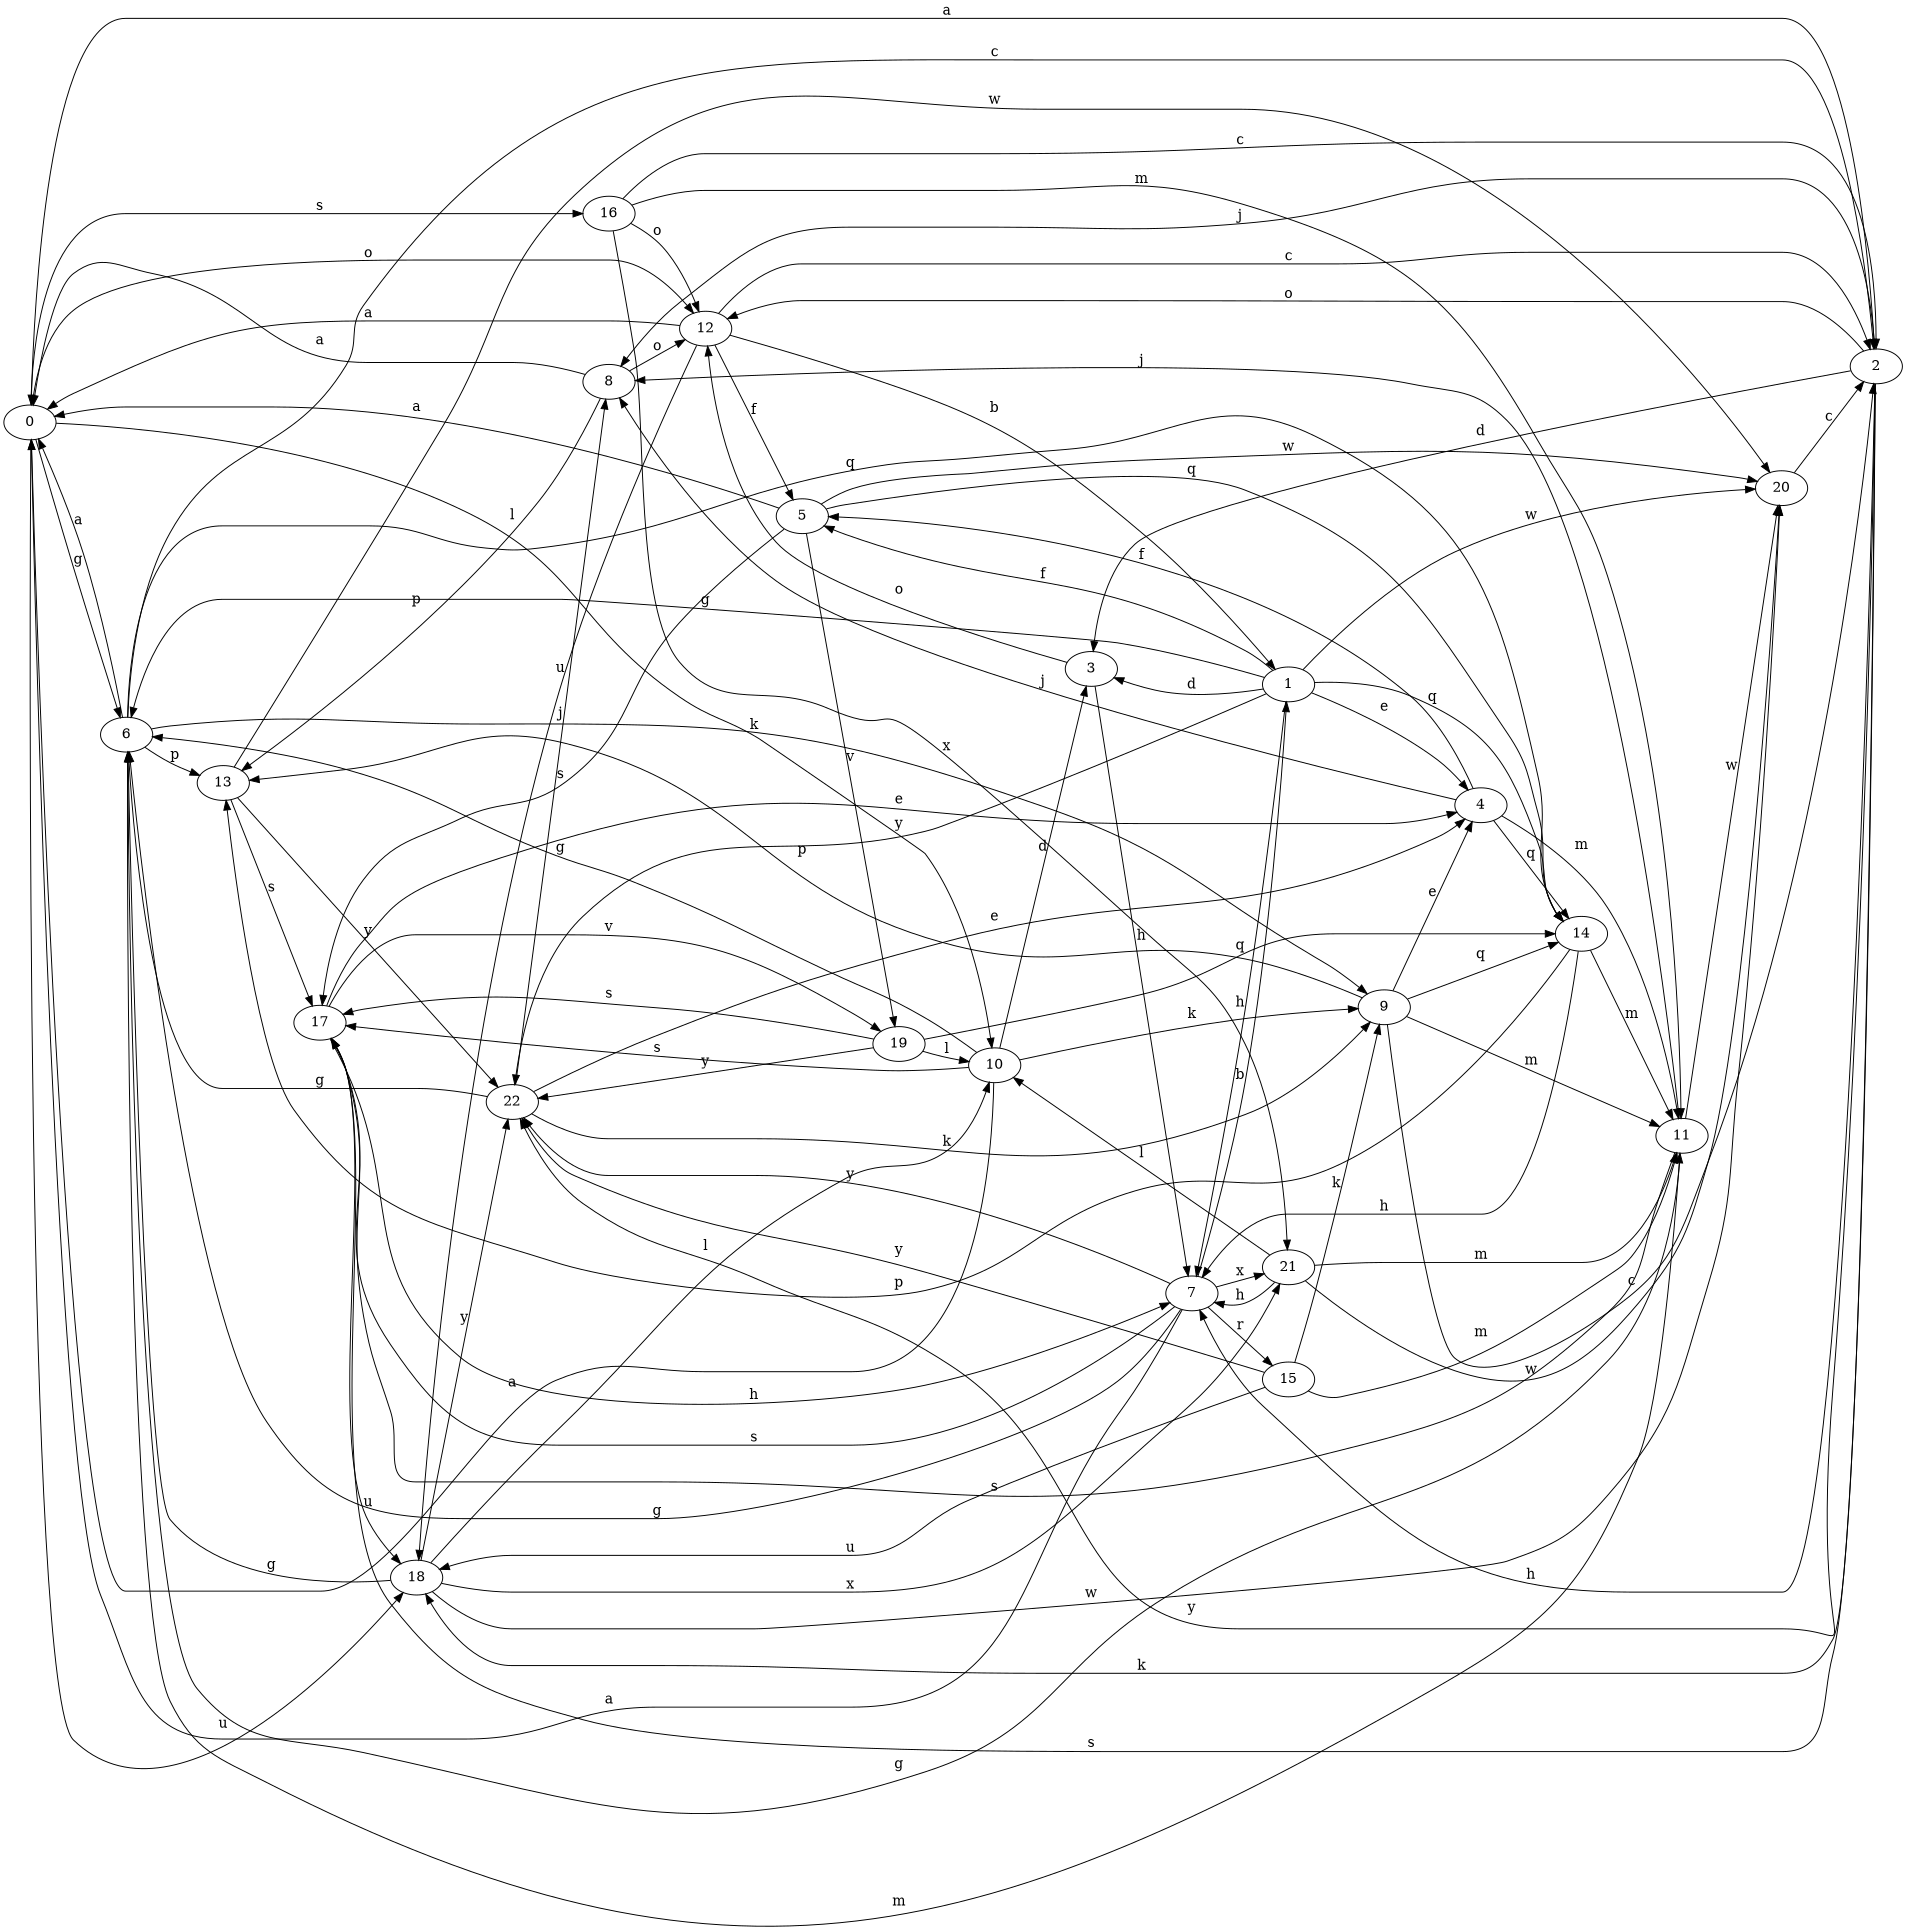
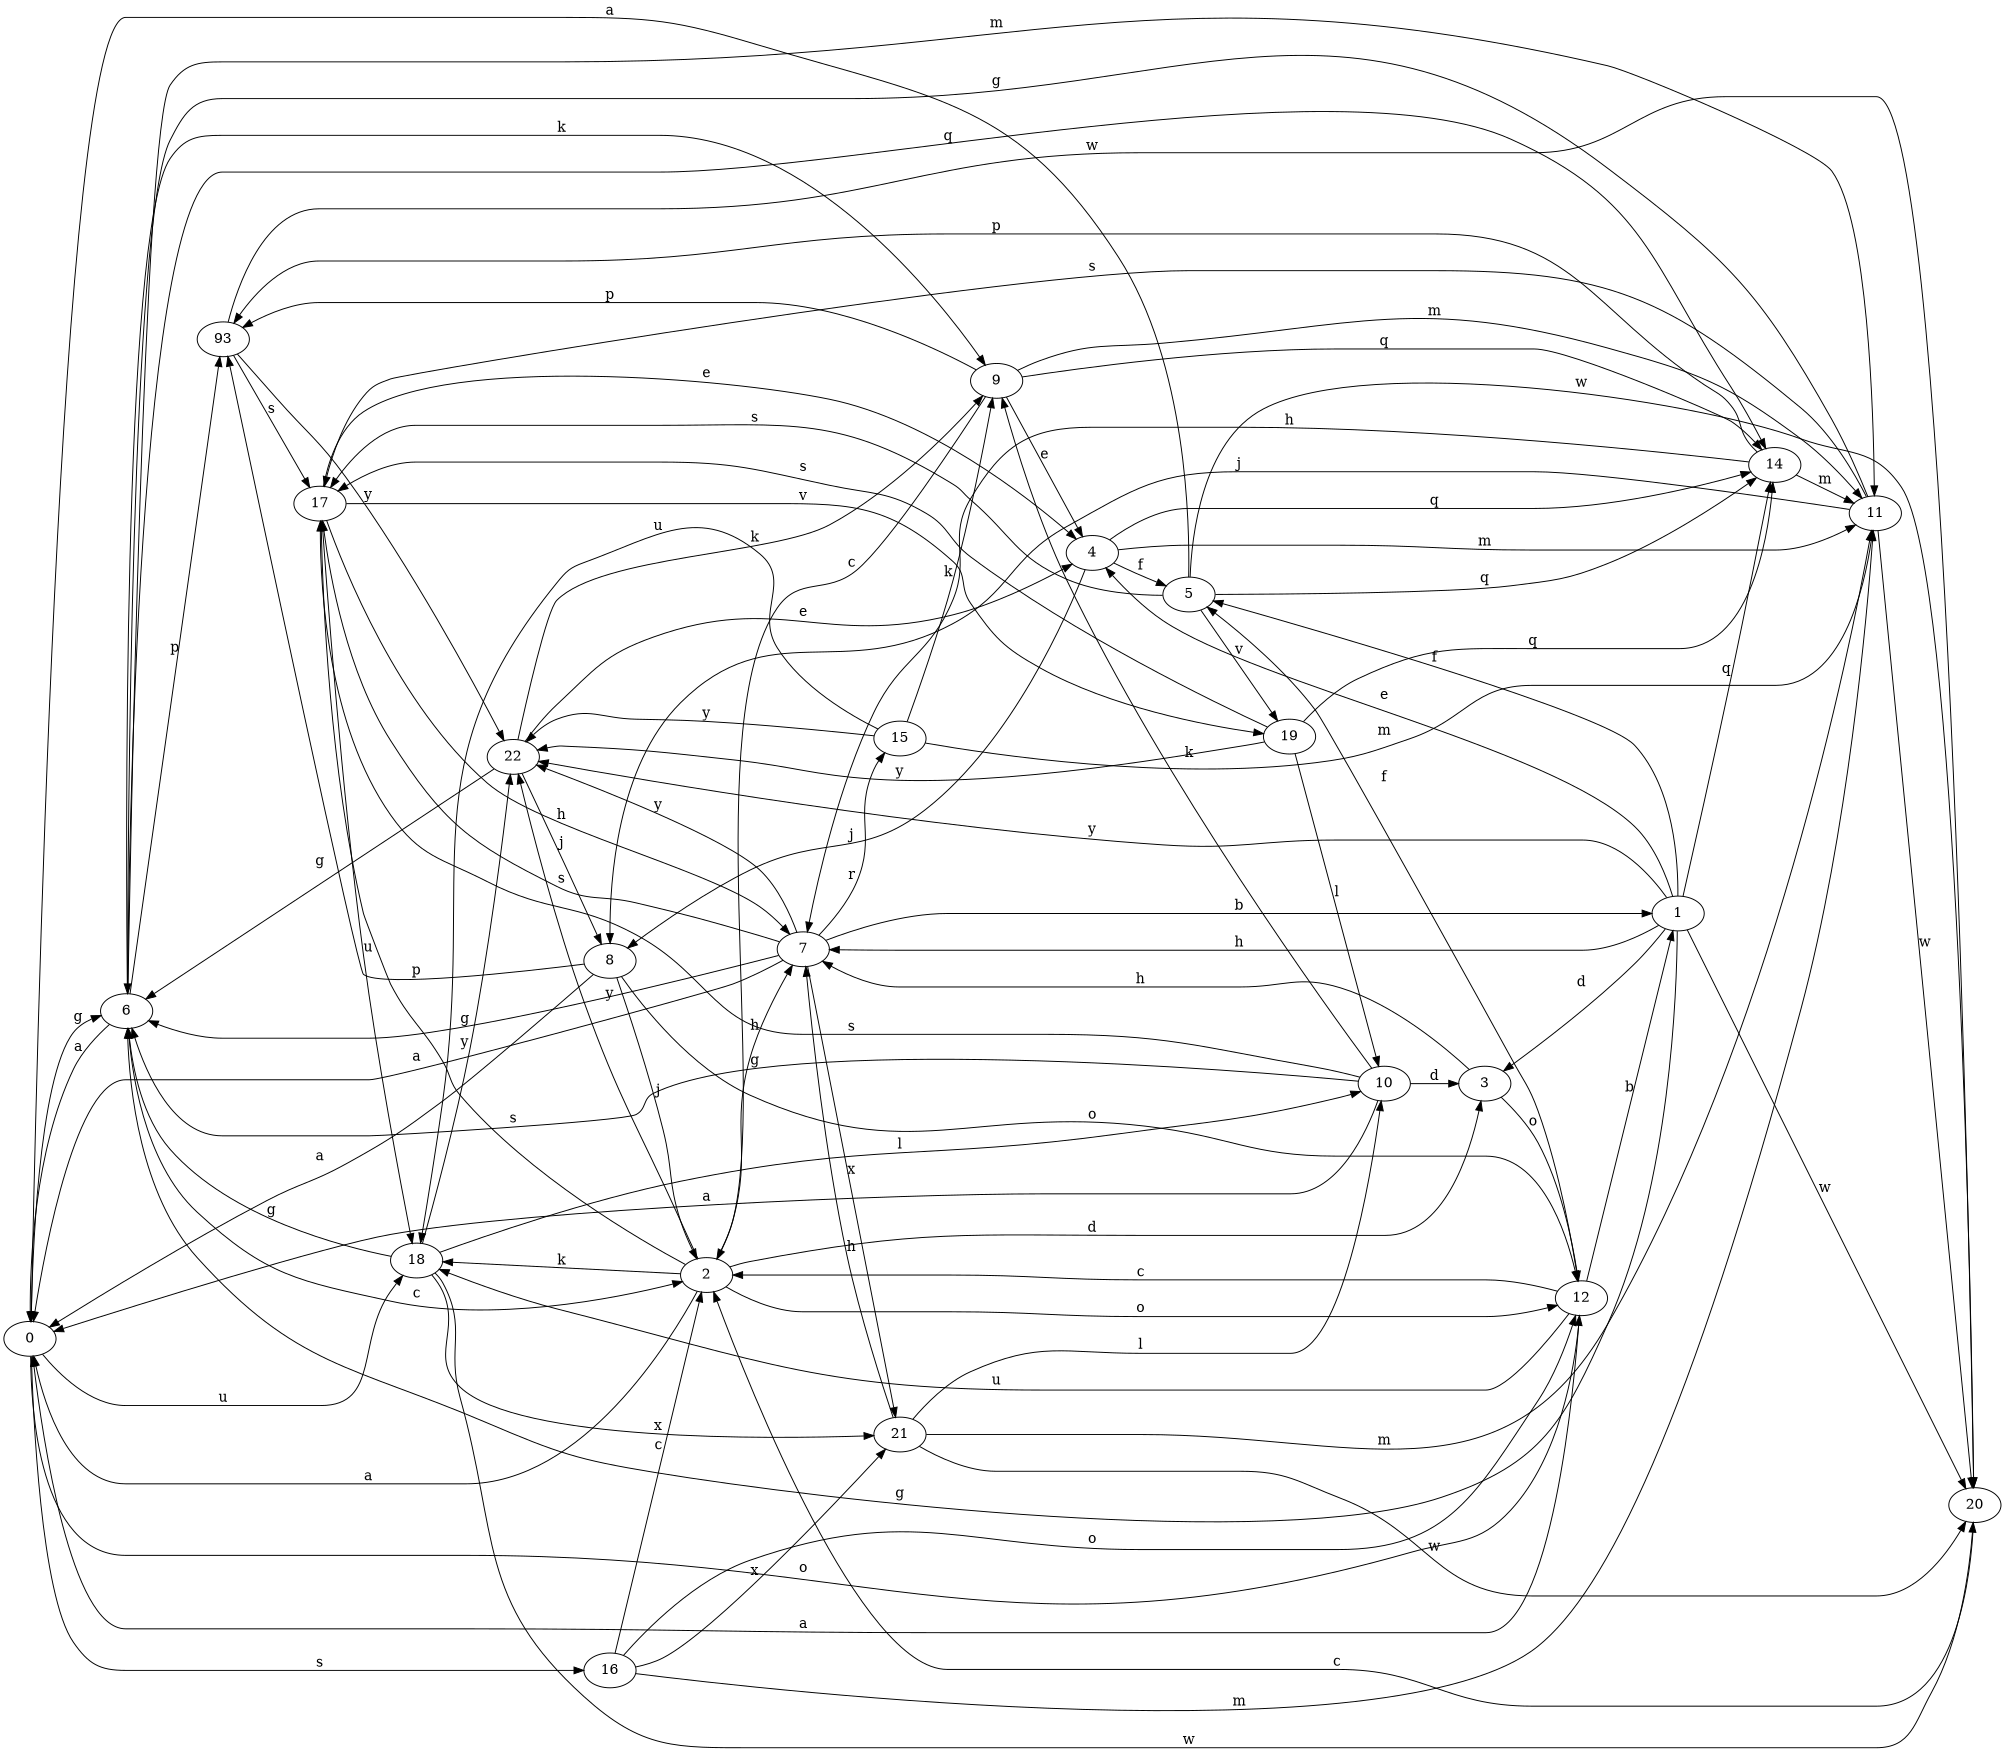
edge "2" -> "8": reversed
edge "0" -> "10": removed, label "l"
node "13": label "13" -> "93"
